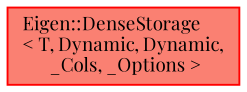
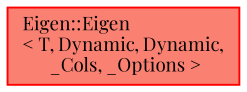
node "Eigen::DenseStorage < T, Dynamic, Dynamic, _Cols, _Options >": label "Eigen::DenseStorage < T, Dynamic, Dynamic, _Cols, _Options >" -> "Eigen::Eigen < T, Dynamic, Dynamic, _Cols, _Options >"
